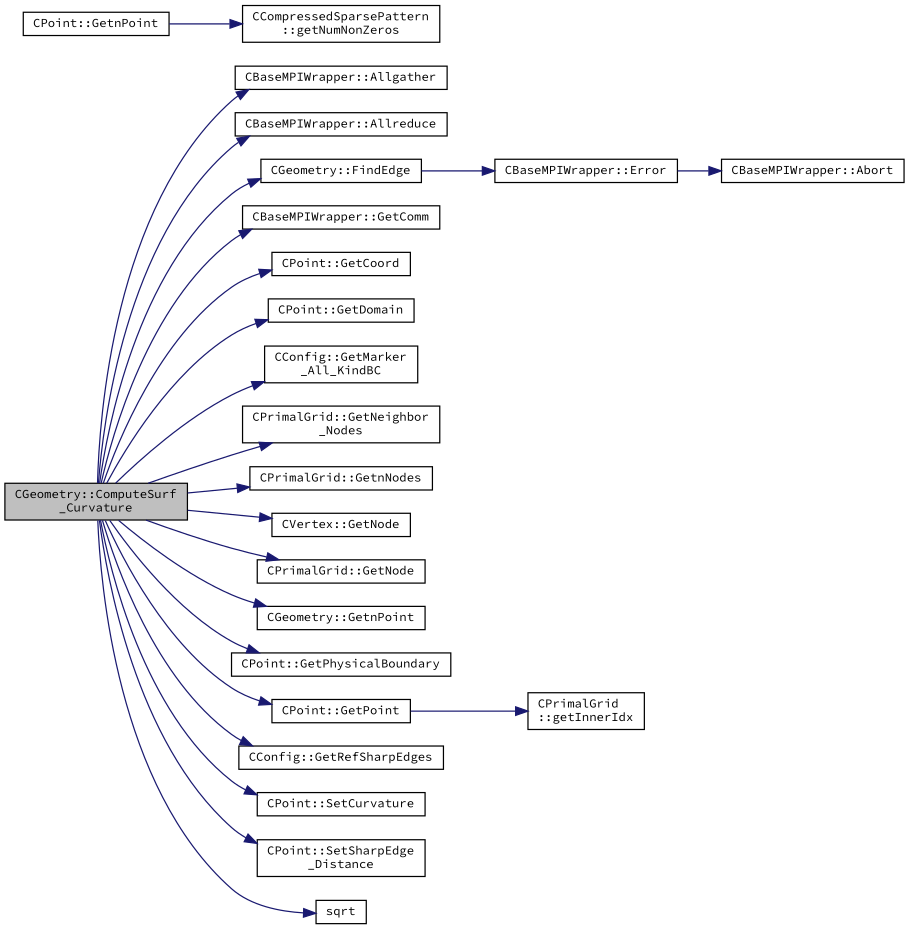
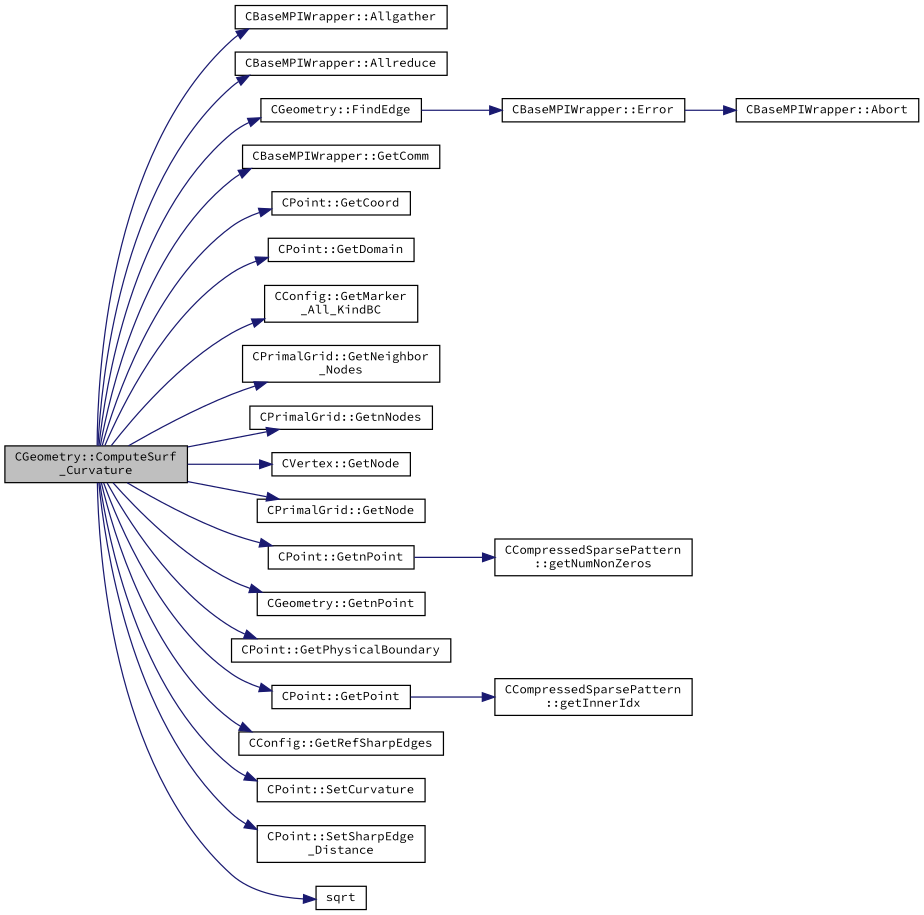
edge "CGeometry::ComputeSurf _Curvature" -> "CPoint::GetnPoint": added
node "CPrimalGrid ::getInnerIdx": label "CPrimalGrid ::getInnerIdx" -> "CCompressedSparsePattern ::getInnerIdx"
